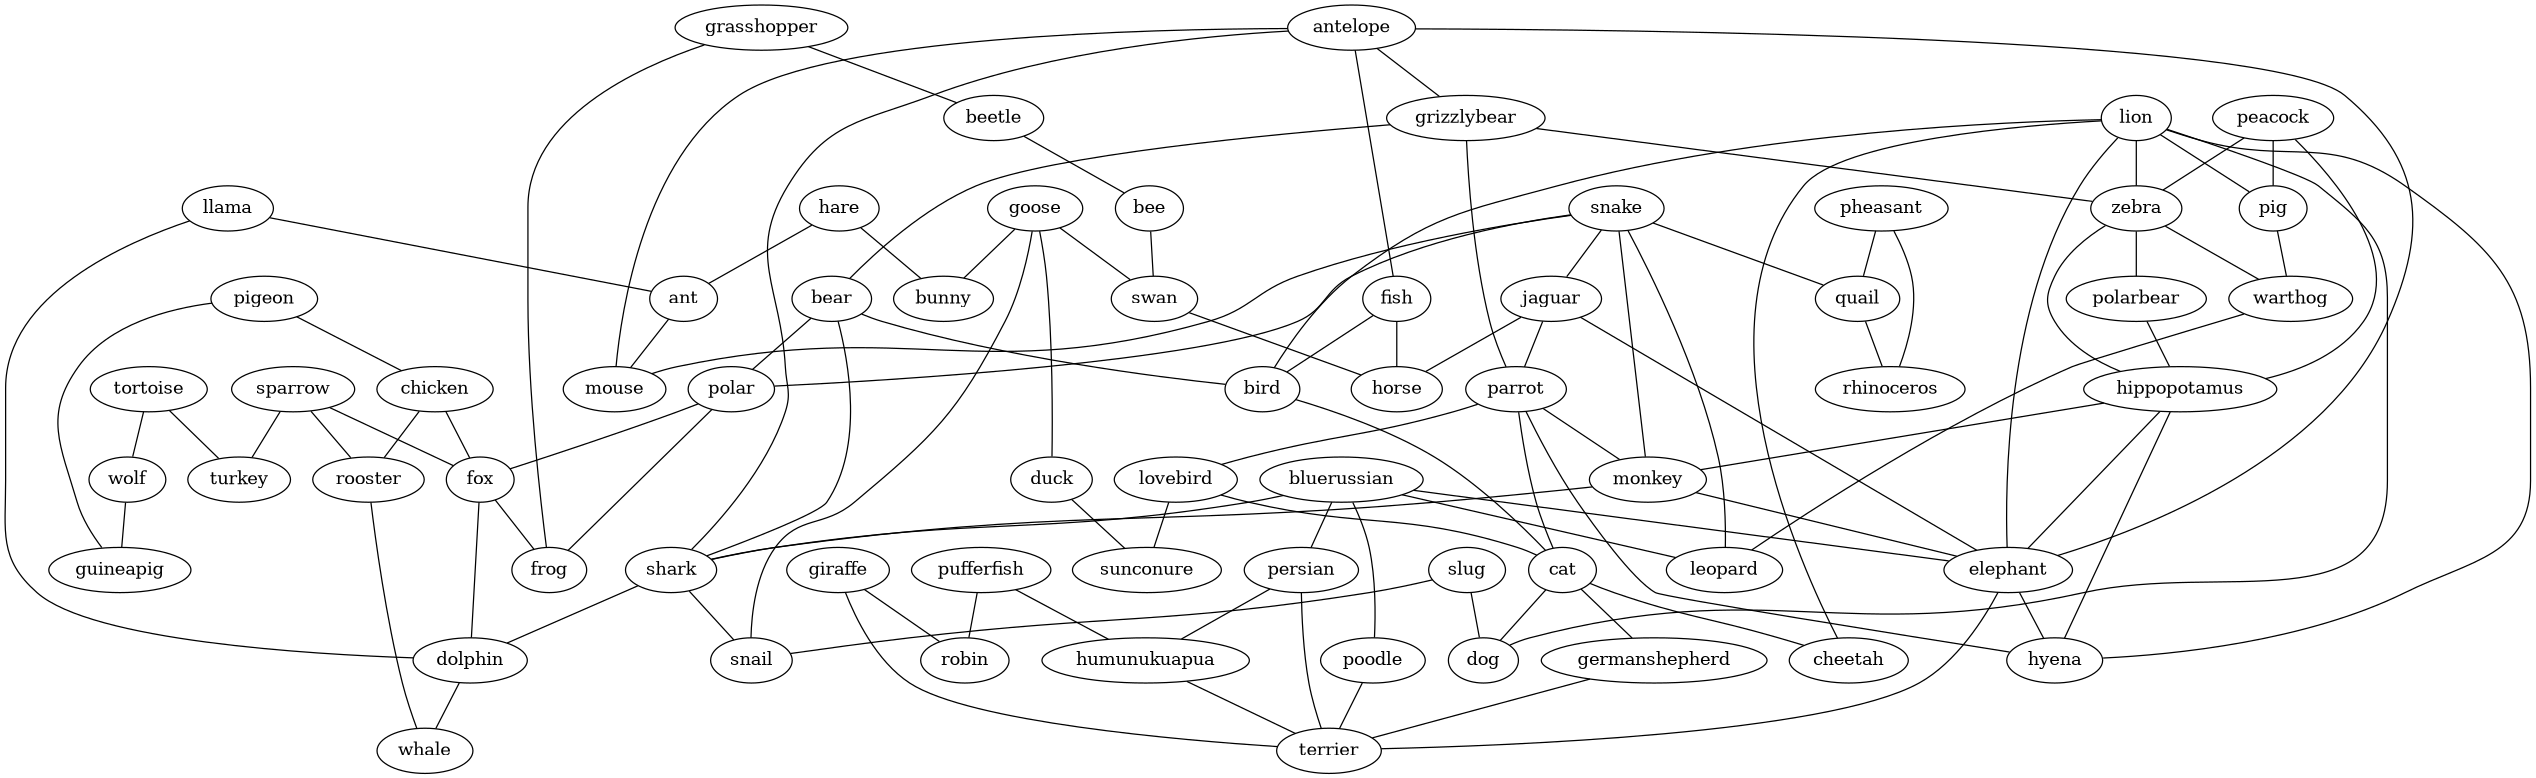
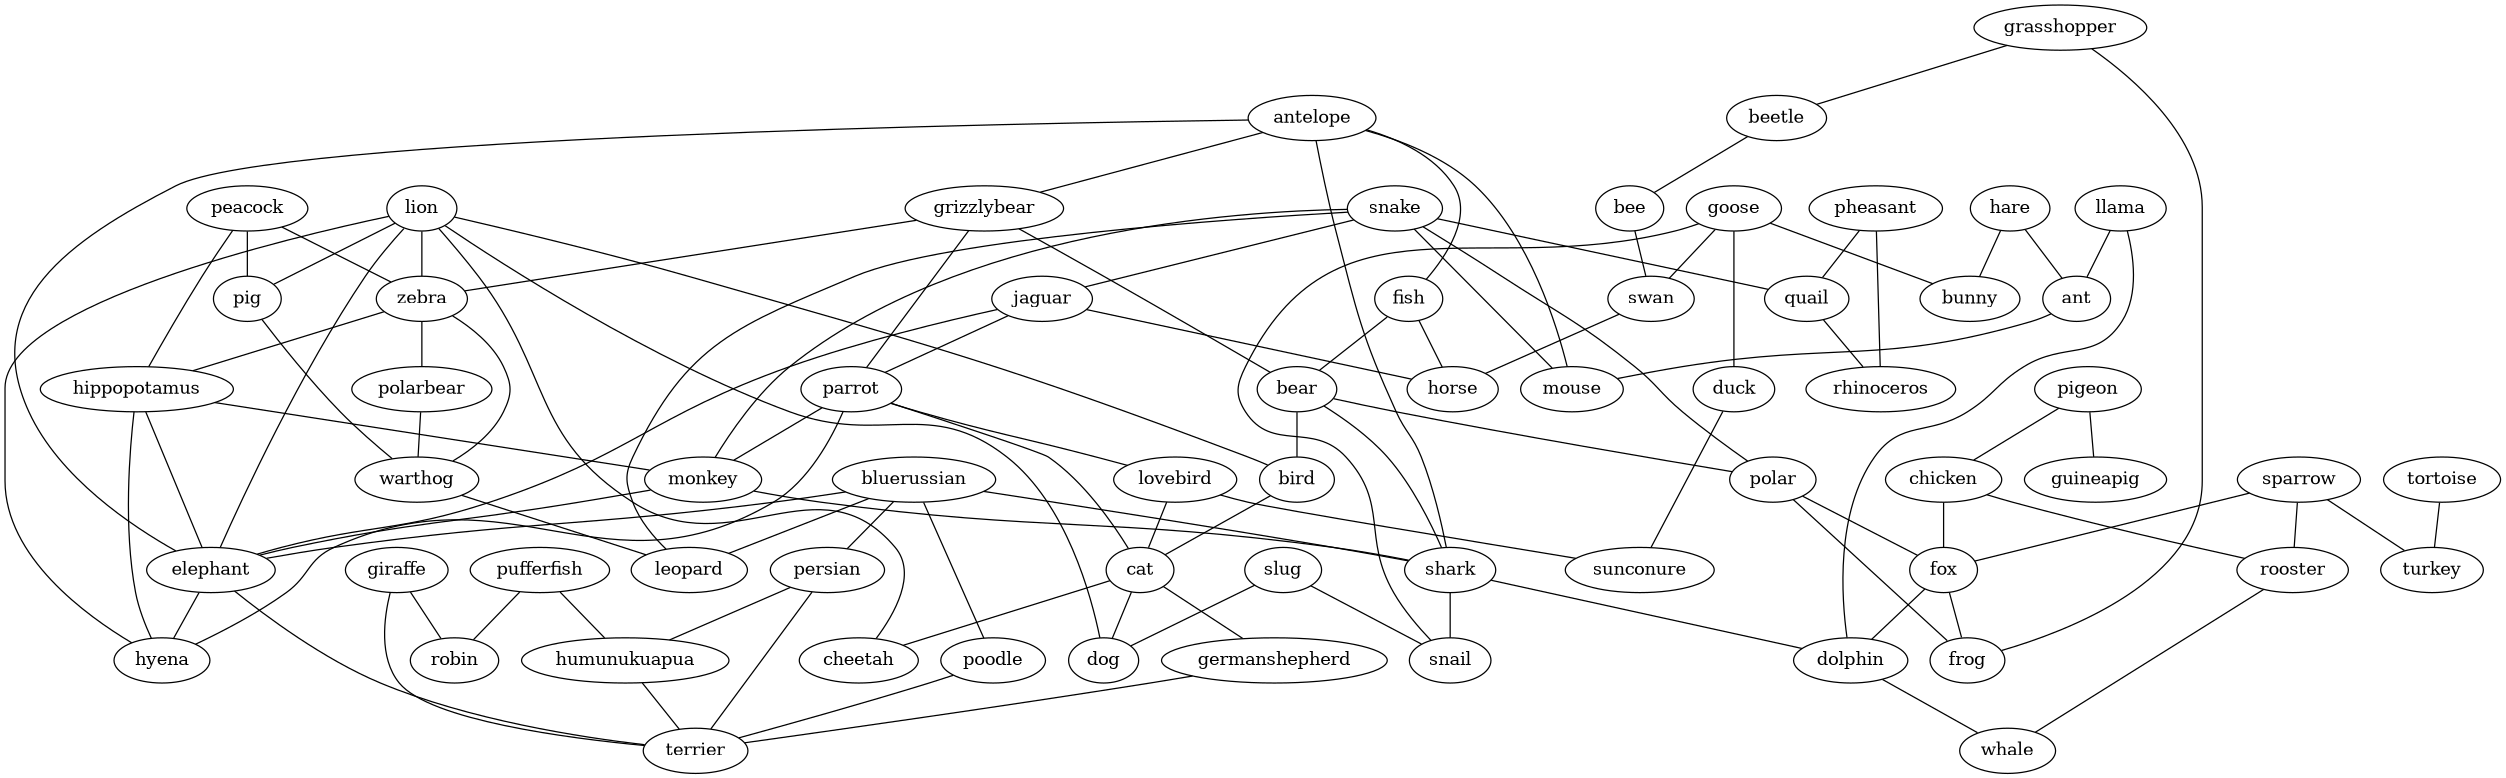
edge "fish" -- "bird": now "fish" -- "bear"
edge "polarbear" -- "hippopotamus": now "polarbear" -- "warthog"
node "wolf": removed
